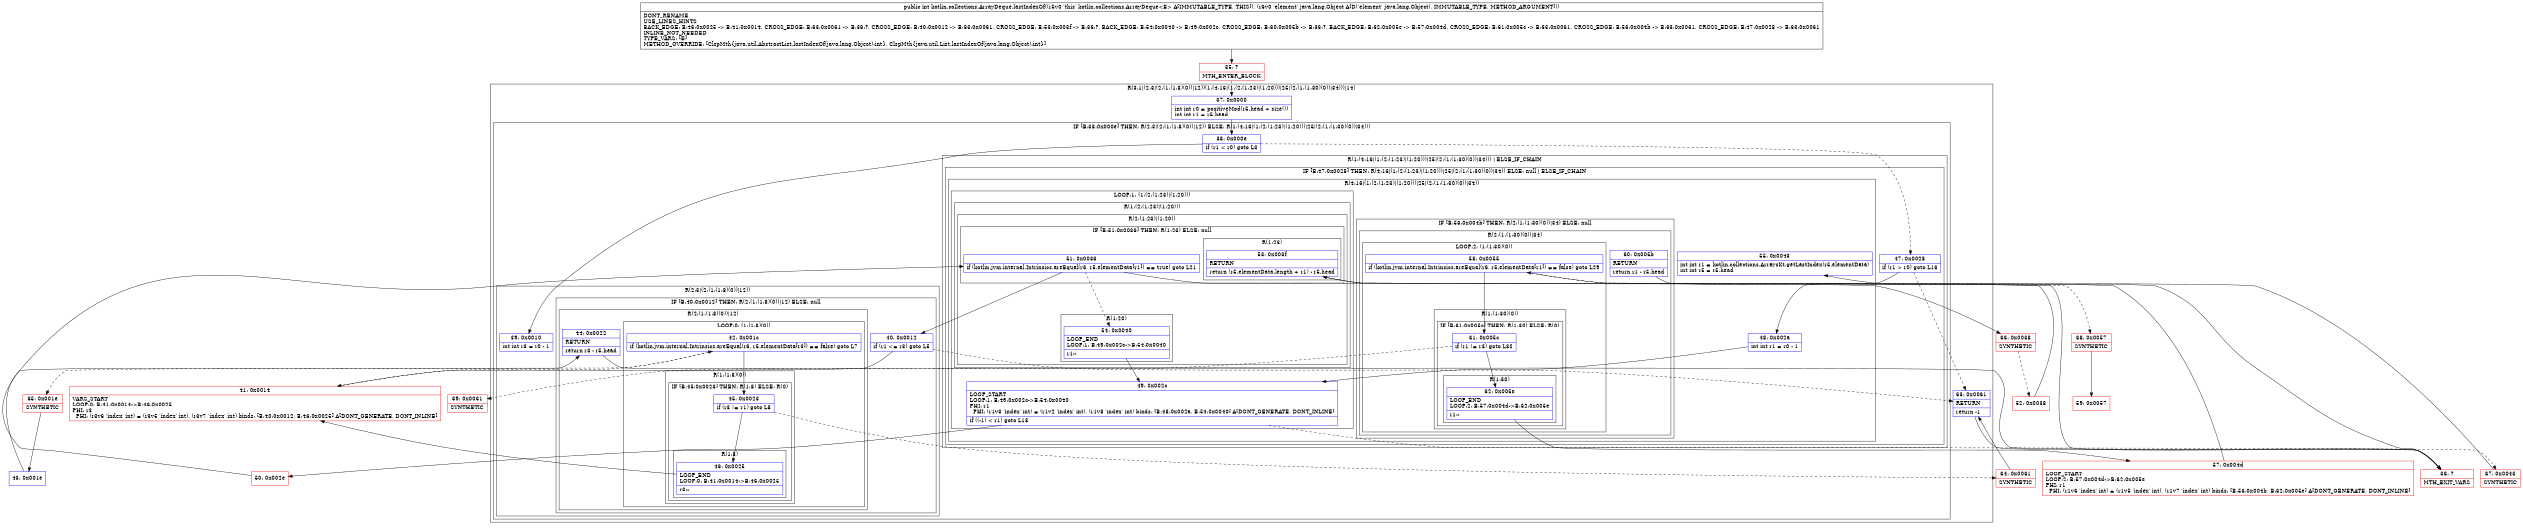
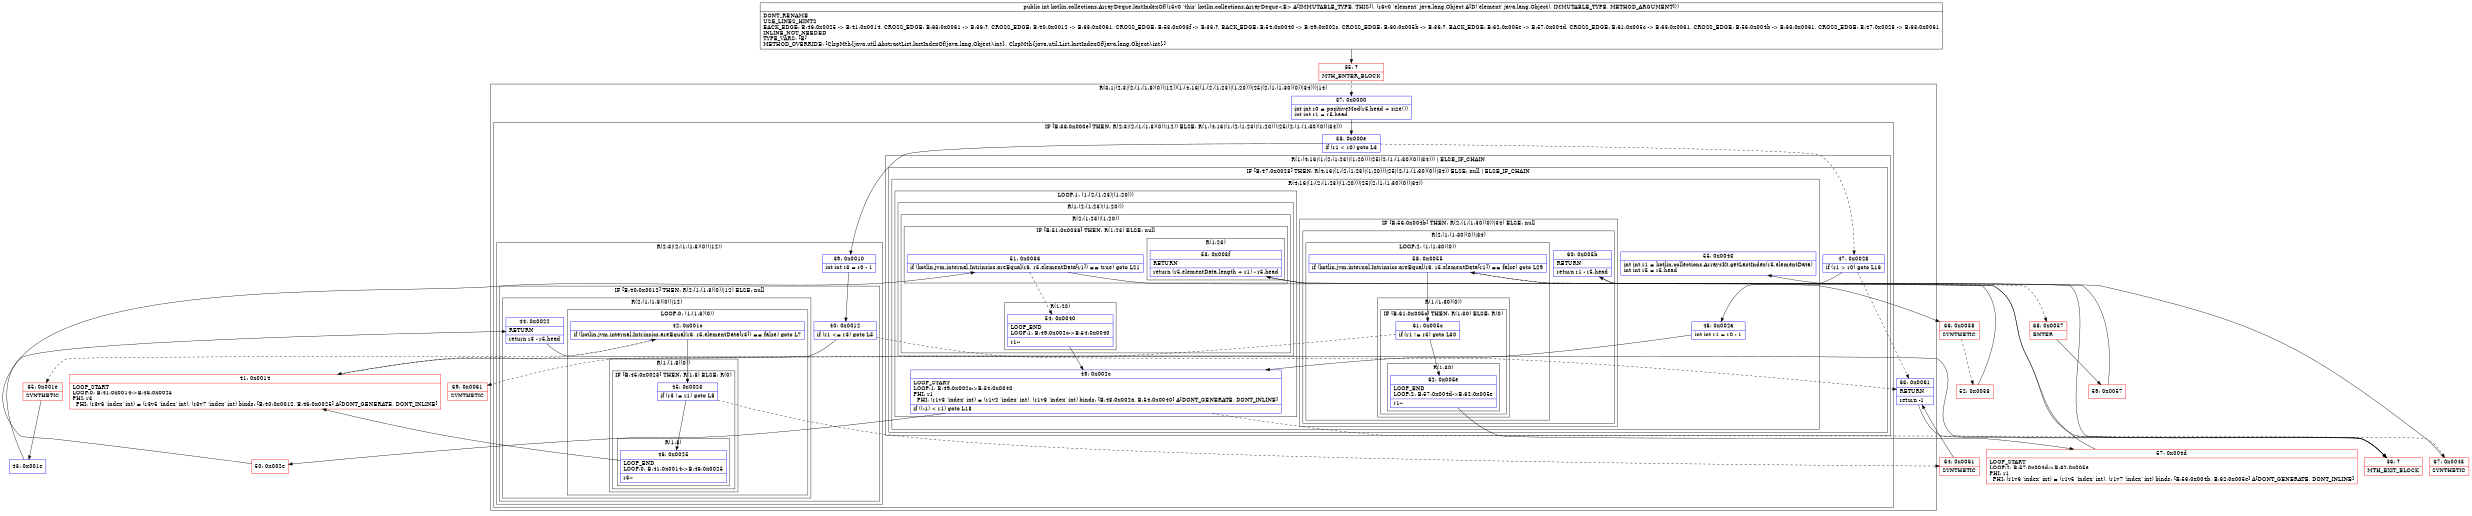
edge "59: 0x0057" -> "60: 0x005b": added
edge "51: 0x0036" -> "40: 0x0012": now "39: 0x0010" -> "40: 0x0012"
node "68: 0x0057": text "SYNTHETIC" -> "ENTER"
node "41: 0x0014": text "VARS_START" -> "LOOP_START"
node "36: ?": text "MTH_EXIT_VARS" -> "MTH_EXIT_BLOCK"
